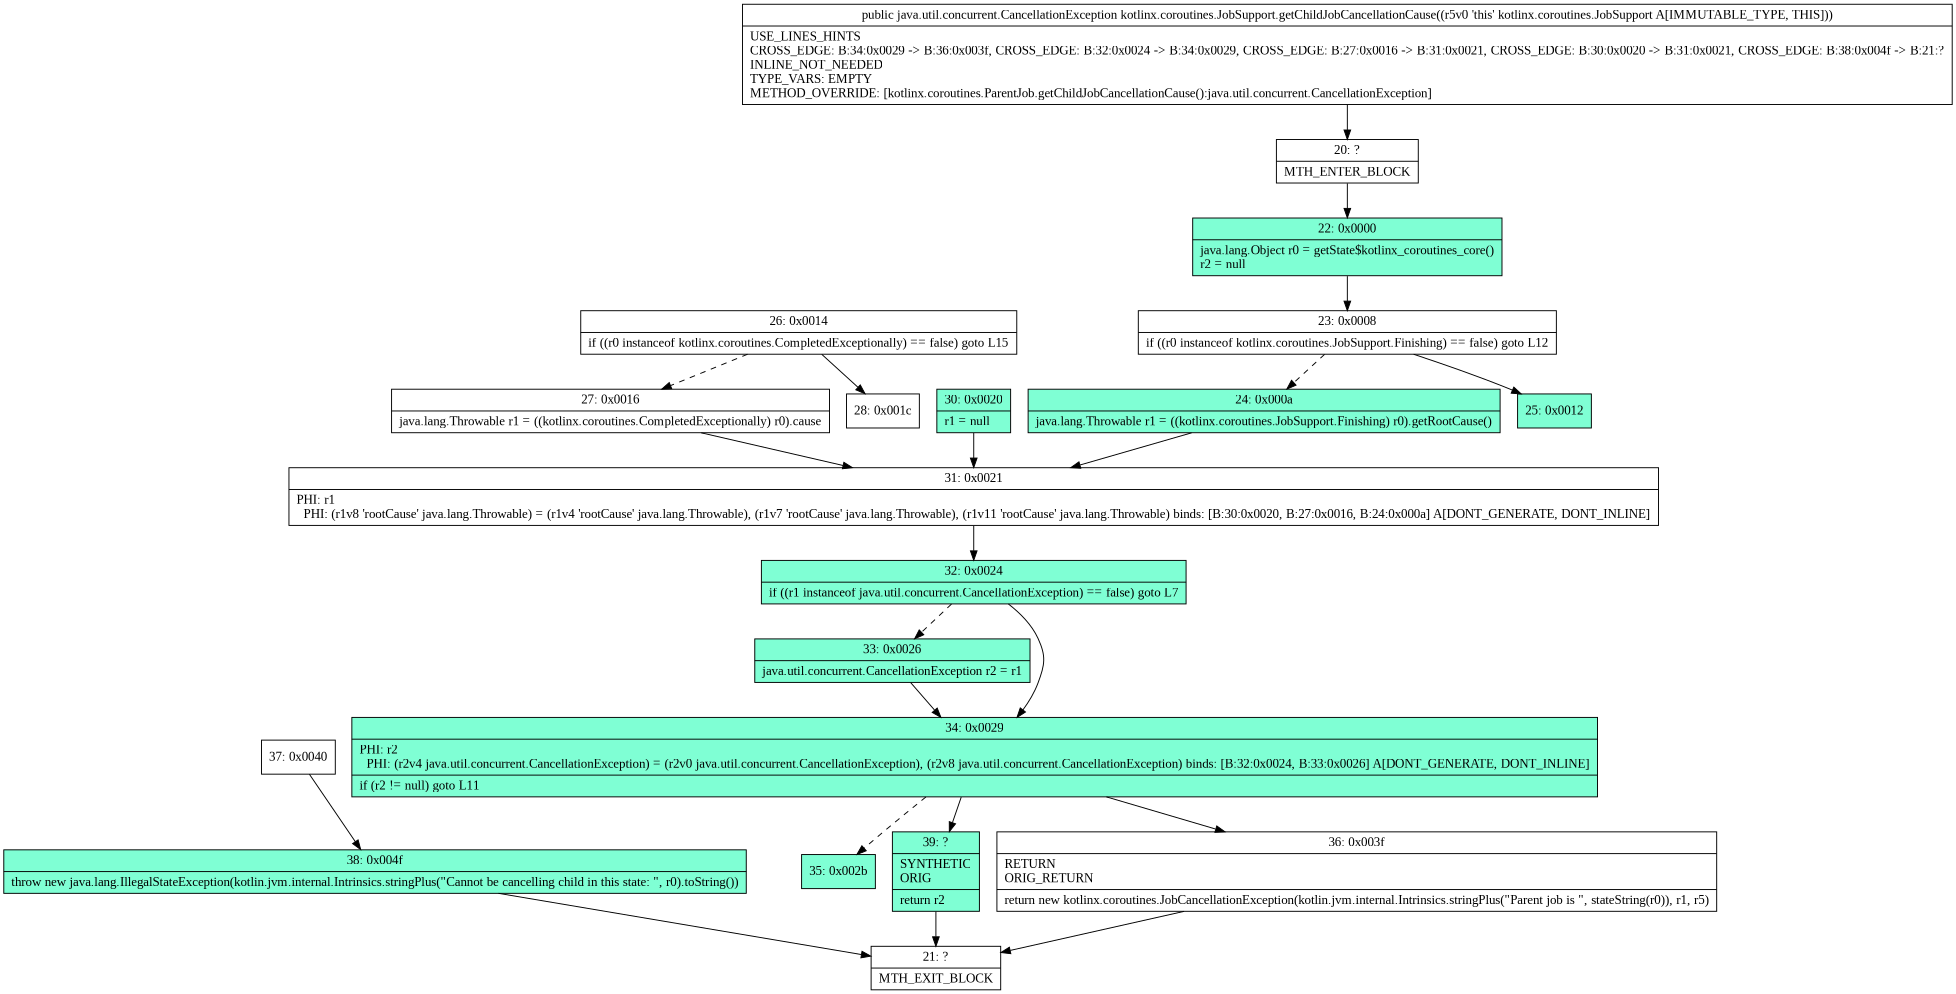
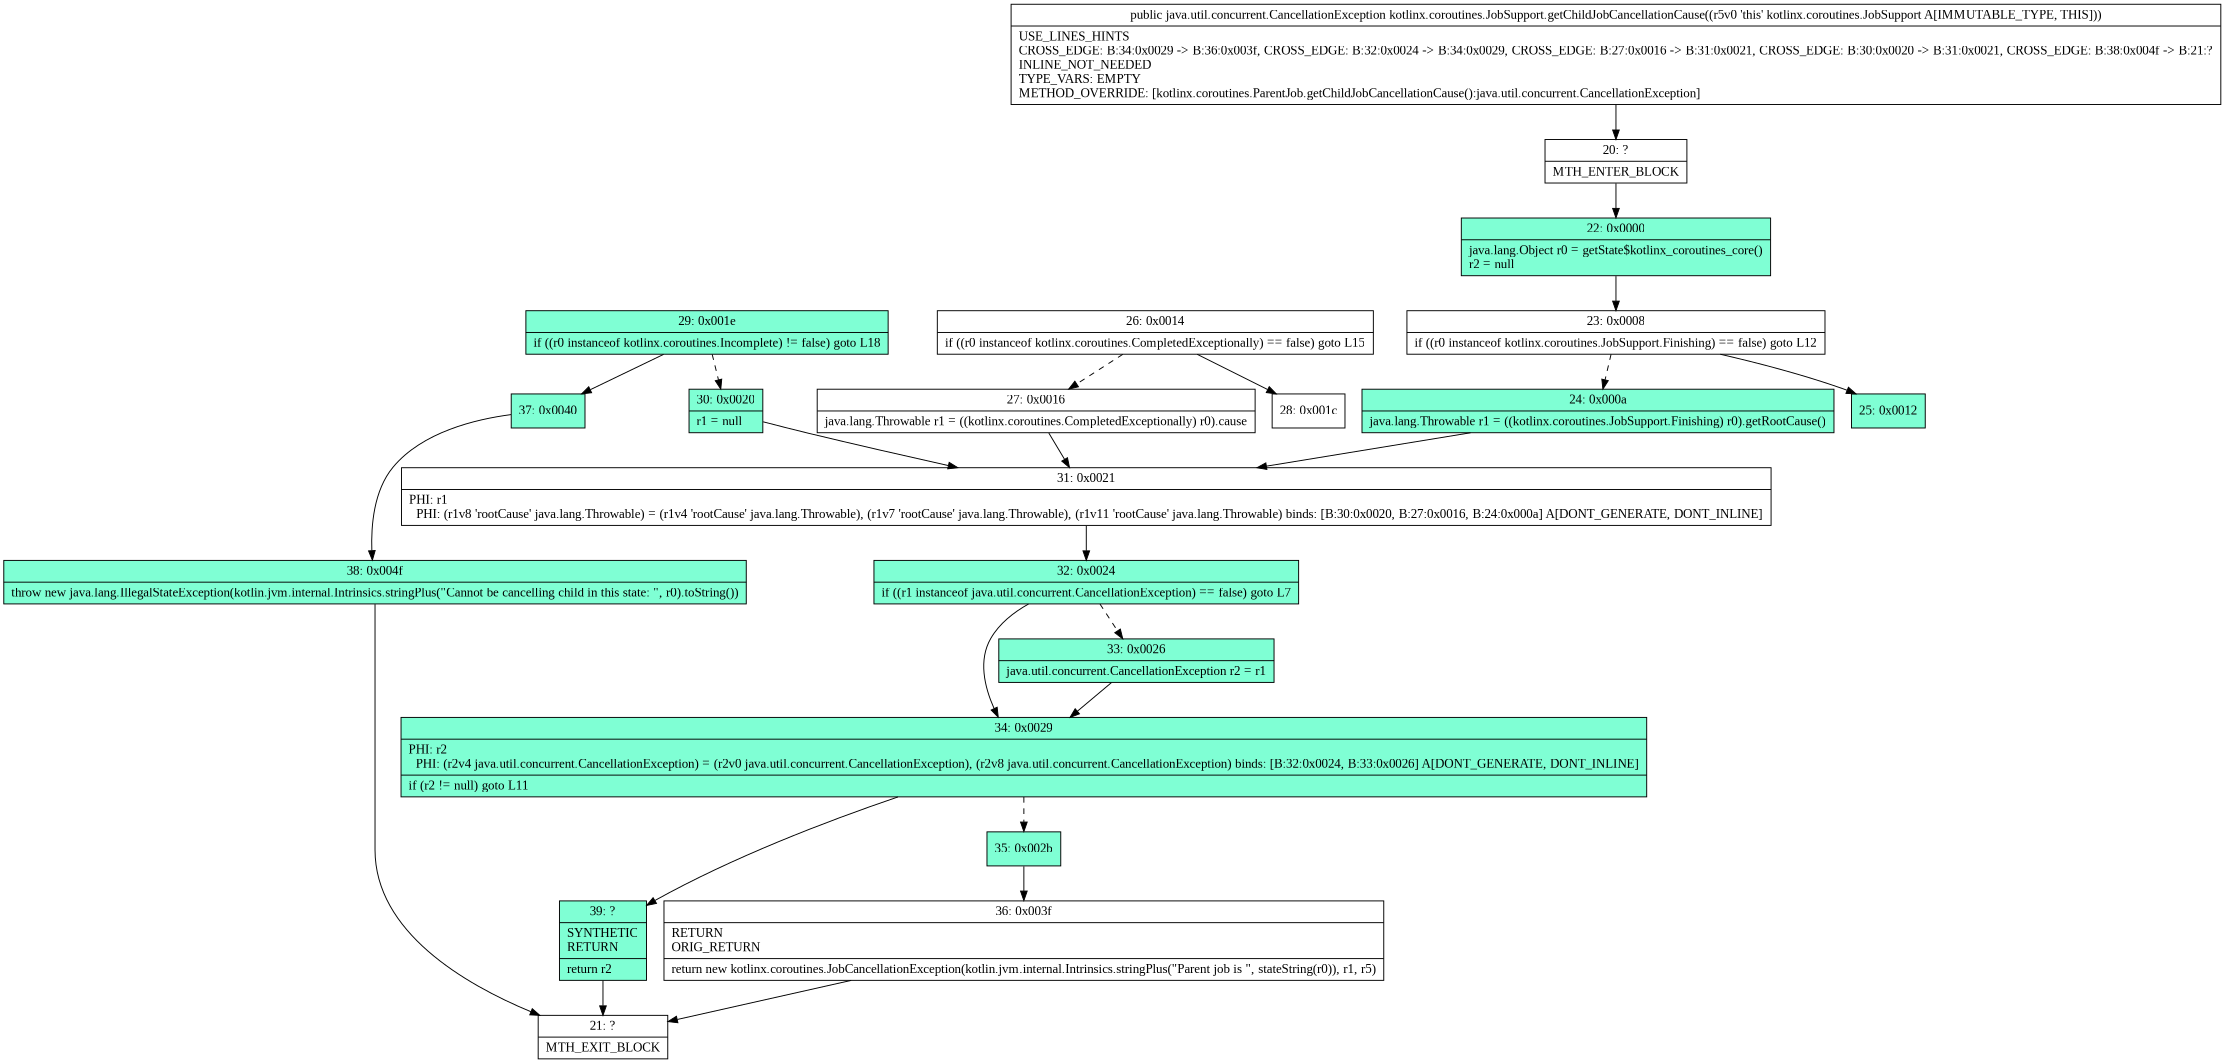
node "29: 0x001e": added
node "37: 0x0040": fillcolor white -> aquamarine
edge "34: 0x0029" -> "36: 0x003f": now "35: 0x002b" -> "36: 0x003f"
node "39: ?": text "ORIG" -> "RETURN"
